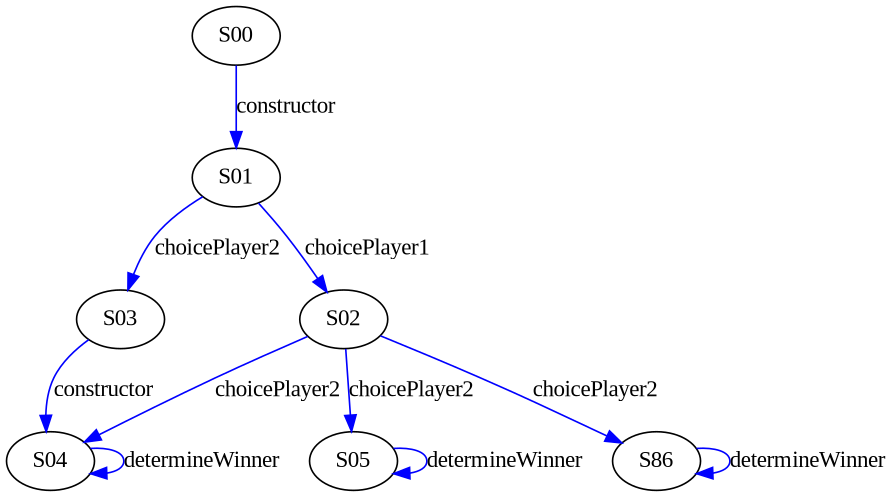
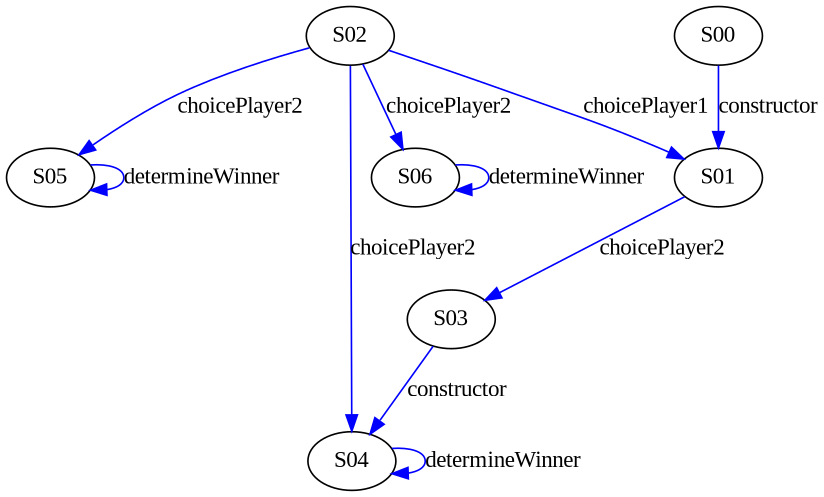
edge "S01" -> "S02": reversed
node "S86": label "S86" -> "S06"
